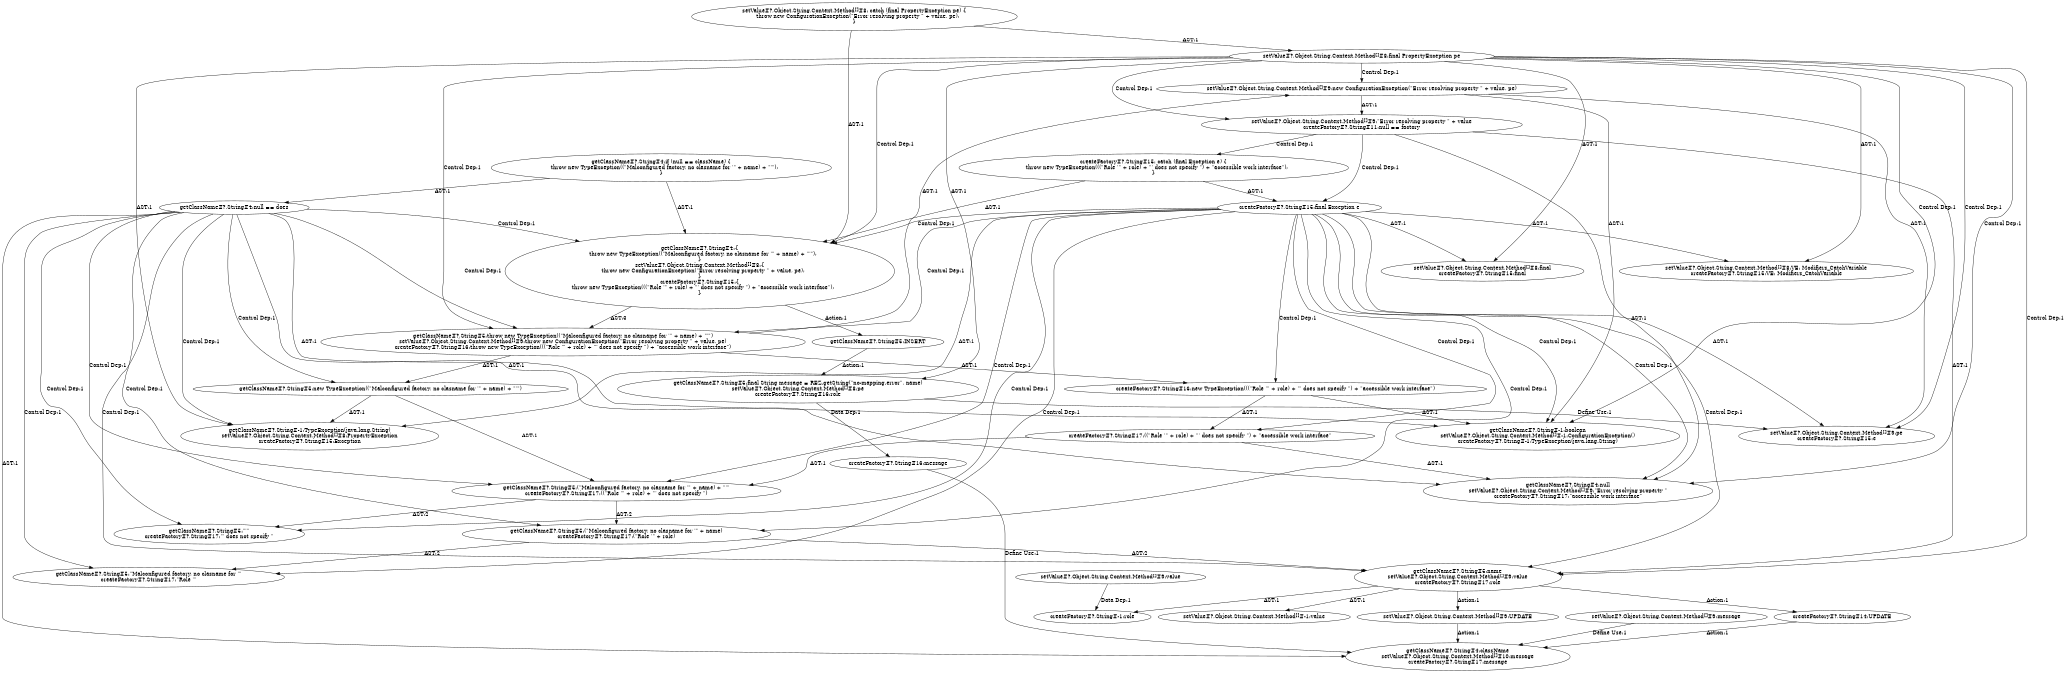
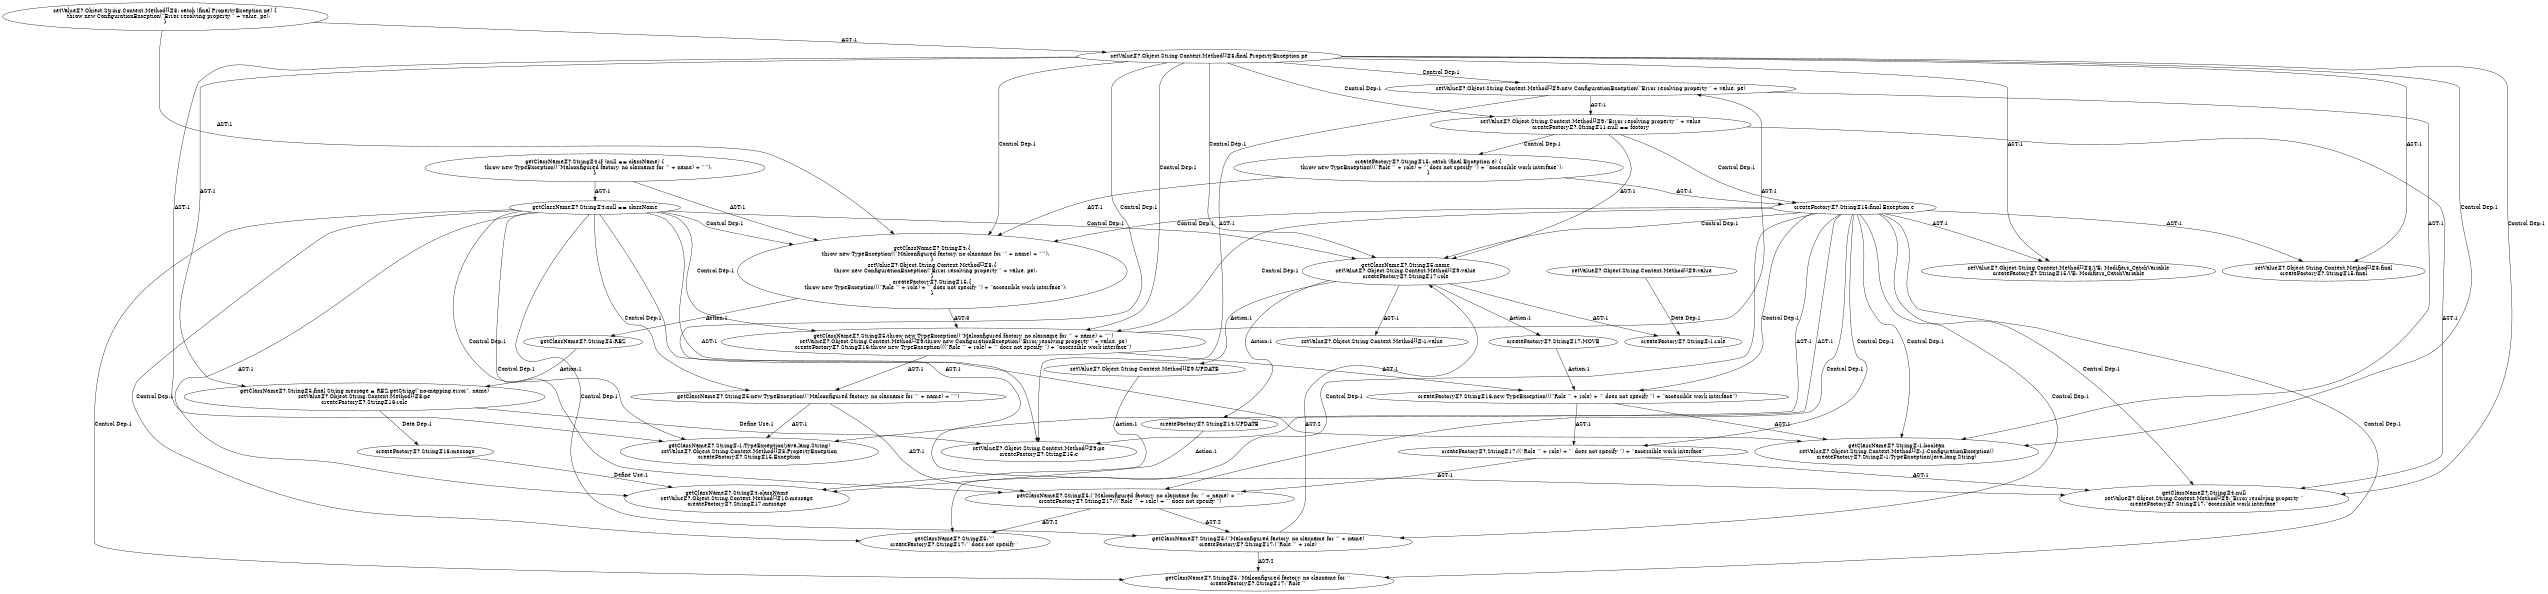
node "getClassName#?,String#4:null == does": label "getClassName#?,String#4:null == does" -> "getClassName#?,String#4:null == className"
node "getClassName#?,String#5:INSERT": label "getClassName#?,String#5:INSERT" -> "getClassName#?,String#5:REZ"
node "createFactory#?,String#17:MOVE": added
node "setValue#?,Object,String,Context,Method[]#9:message": removed
